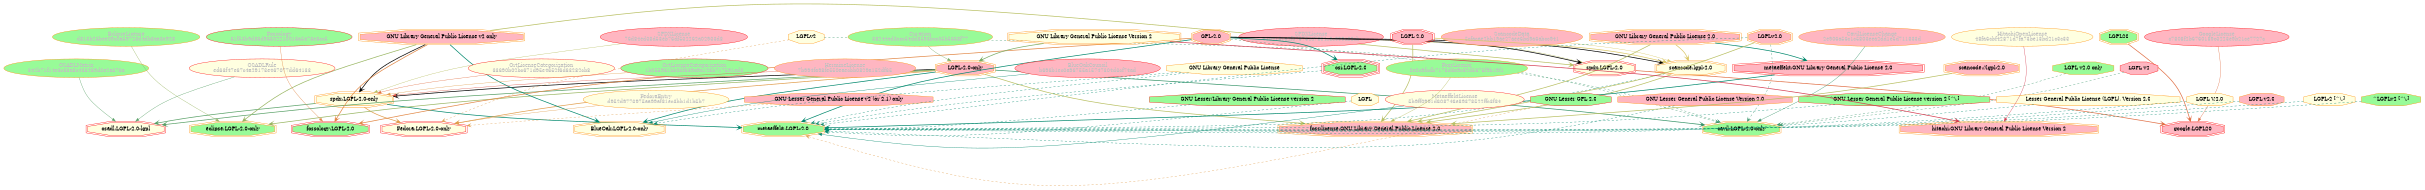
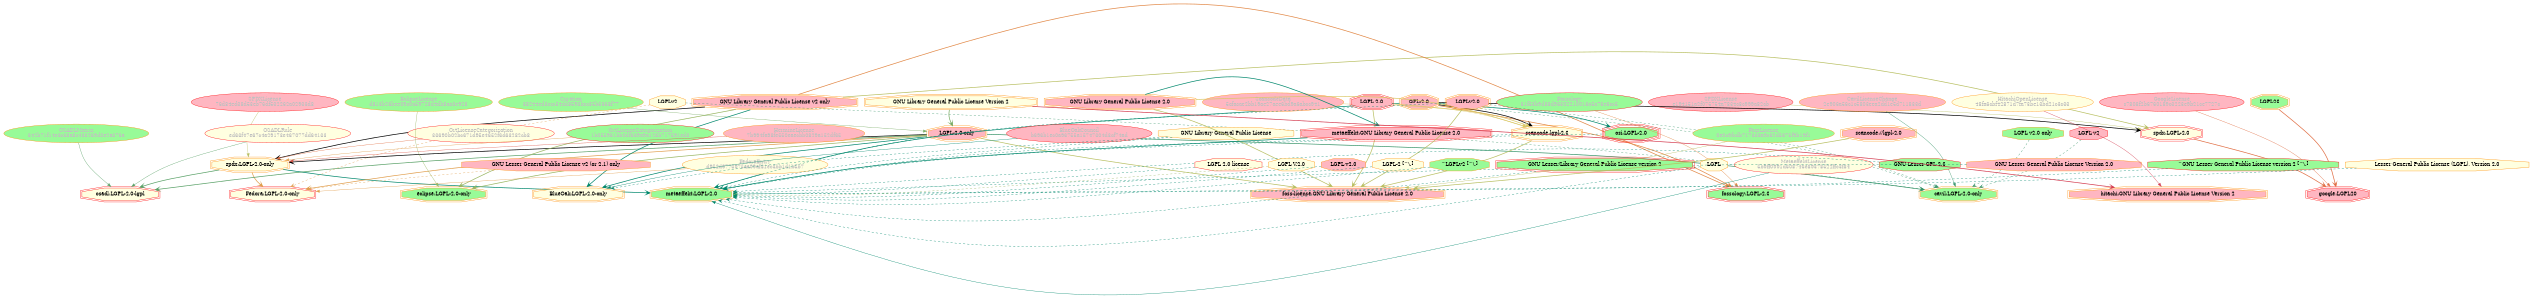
node "GNU Lesser/Library General Public License version 2": shape octagon -> doubleoctagon
edge "LGPL V.2.0" -> "metaeffekt:LGPL-2.0": color #00876c -> #98b561
node "LGPL 2.0 license": added
edge "GNU Lesser GPL 2.0" -> "metaeffekt:LGPL-2.0": color #e09d4b -> #00876c
